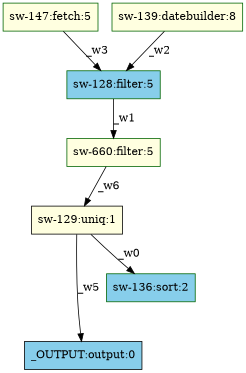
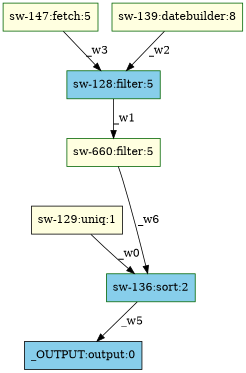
edge "sw-660:filter:5" -> "sw-129:uniq:1": now "sw-660:filter:5" -> "sw-136:sort:2"
edge "sw-129:uniq:1" -> "_OUTPUT:output:0": now "sw-136:sort:2" -> "_OUTPUT:output:0"
